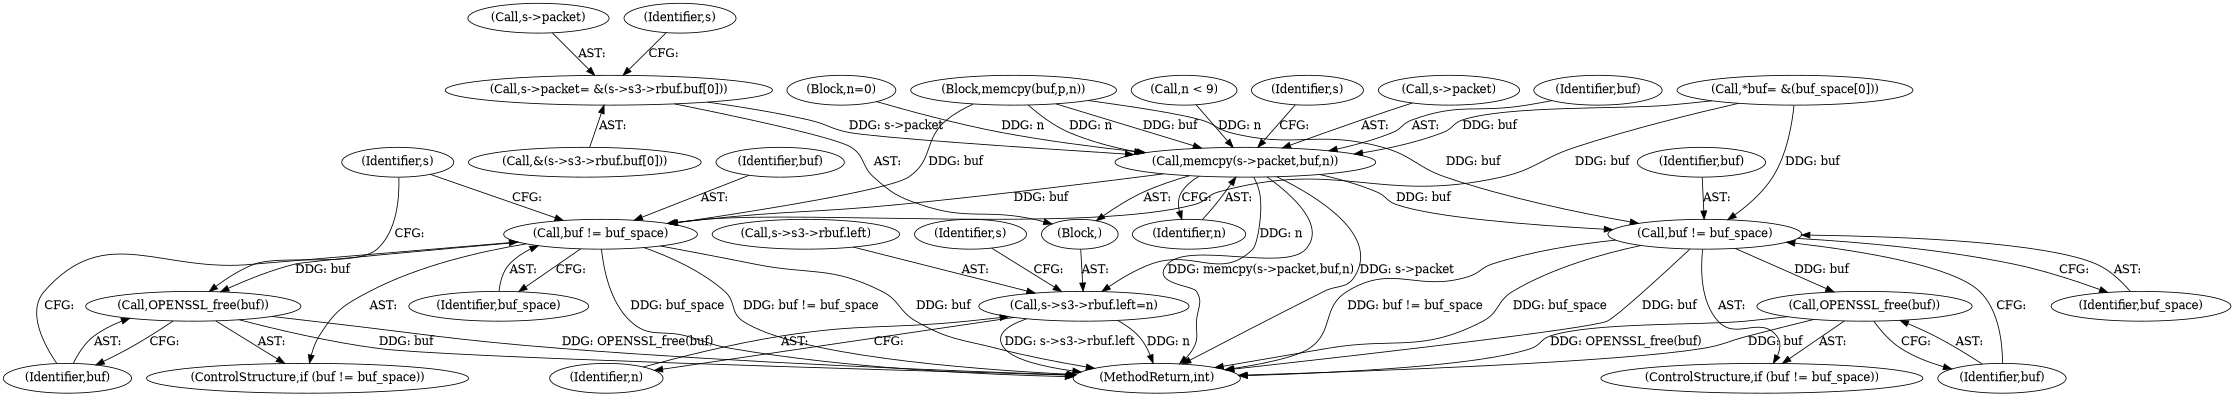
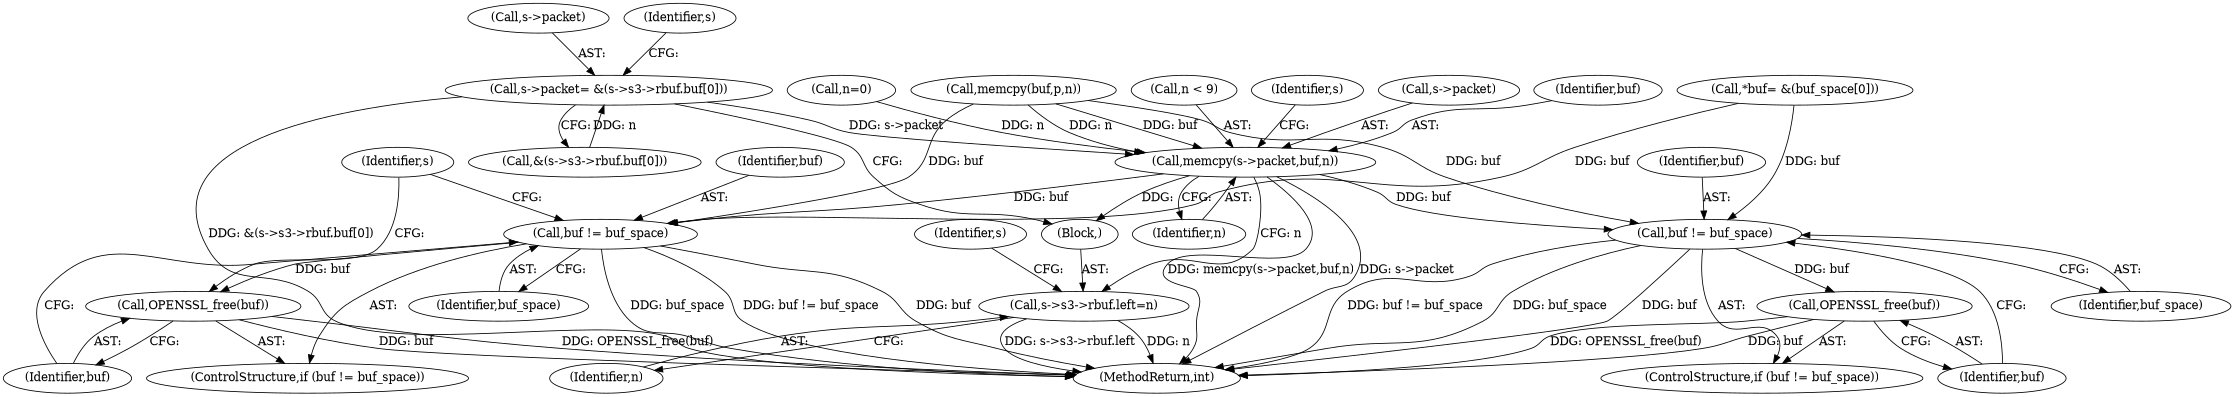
node "(Block,n=0)": label "(Block,n=0)" -> "(Call,n=0)"
node "(Block,memcpy(buf,p,n))": label "(Block,memcpy(buf,p,n))" -> "(Call,memcpy(buf,p,n))"
edge "(Call,*buf= &(buf_space[0]))" -> "(Call,memcpy(s->packet,buf,n))": removed, label "DDG: buf"
edge "(Call,s->packet= &(s->s3->rbuf.buf[0]))" -> "(Call,&(s->s3->rbuf.buf[0]))": added, label "CFG:"
edge "(Call,&(s->s3->rbuf.buf[0]))" -> "(Call,s->packet= &(s->s3->rbuf.buf[0]))": label "AST: " -> "DDG: n"
edge "(Call,n < 9)" -> "(Call,memcpy(s->packet,buf,n))": label "DDG: n" -> "AST: "
edge "(Call,s->packet= &(s->s3->rbuf.buf[0]))" -> "(Block,)": label "AST: " -> "CFG: "
edge "(Call,memcpy(s->packet,buf,n))" -> "(Block,)": label "AST: " -> "DDG: "
node "(Call,s->s3->rbuf.left)": removed
edge "(Call,memcpy(s->packet,buf,n))" -> "(Call,s->s3->rbuf.left=n)": label "DDG: n" -> "CFG: n"
edge "(Call,s->packet= &(s->s3->rbuf.buf[0]))" -> "(MethodReturn,int)": added, label "DDG: &(s->s3->rbuf.buf[0])"
